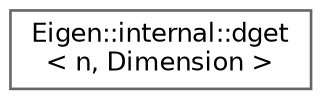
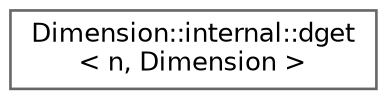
node "Eigen::internal::dget < n, Dimension >": label "Eigen::internal::dget < n, Dimension >" -> "Dimension::internal::dget < n, Dimension >"
